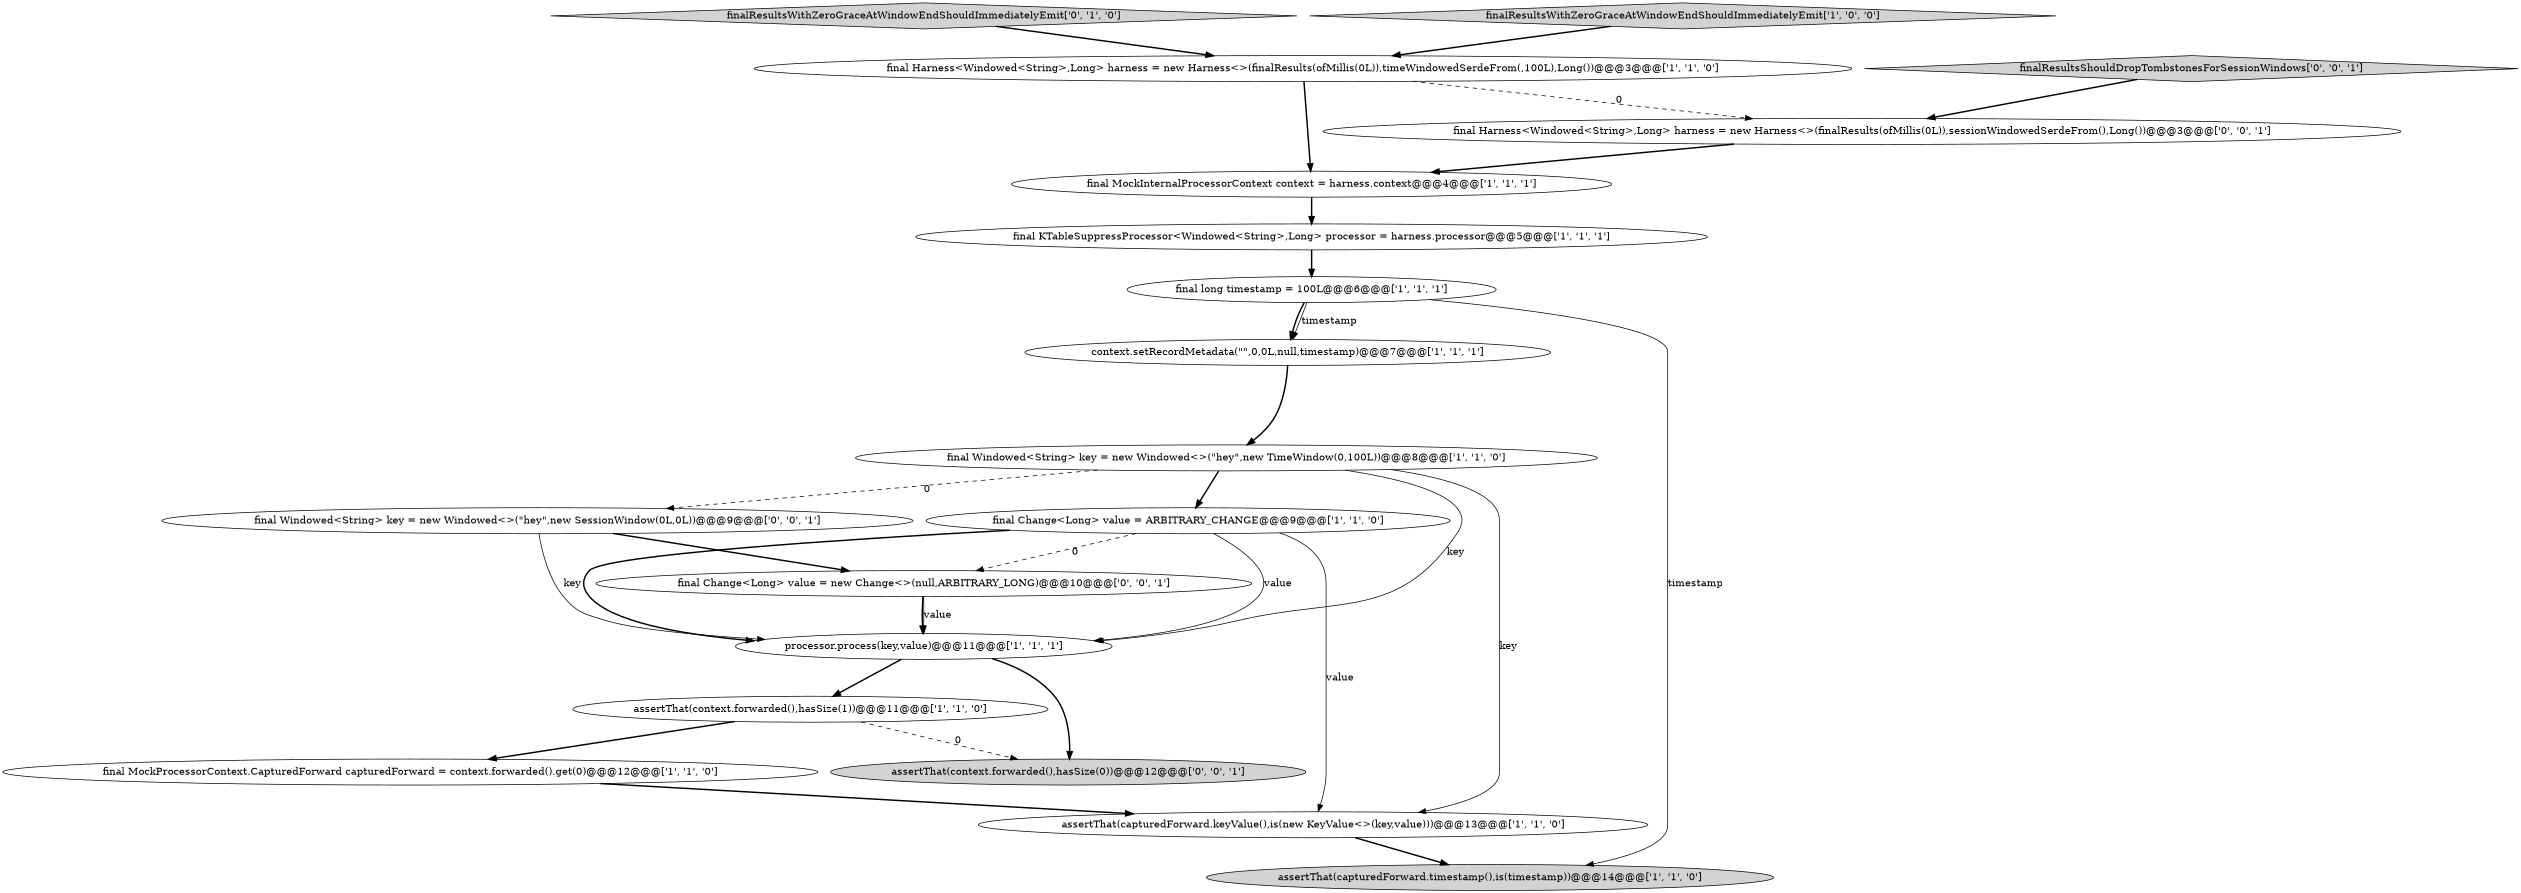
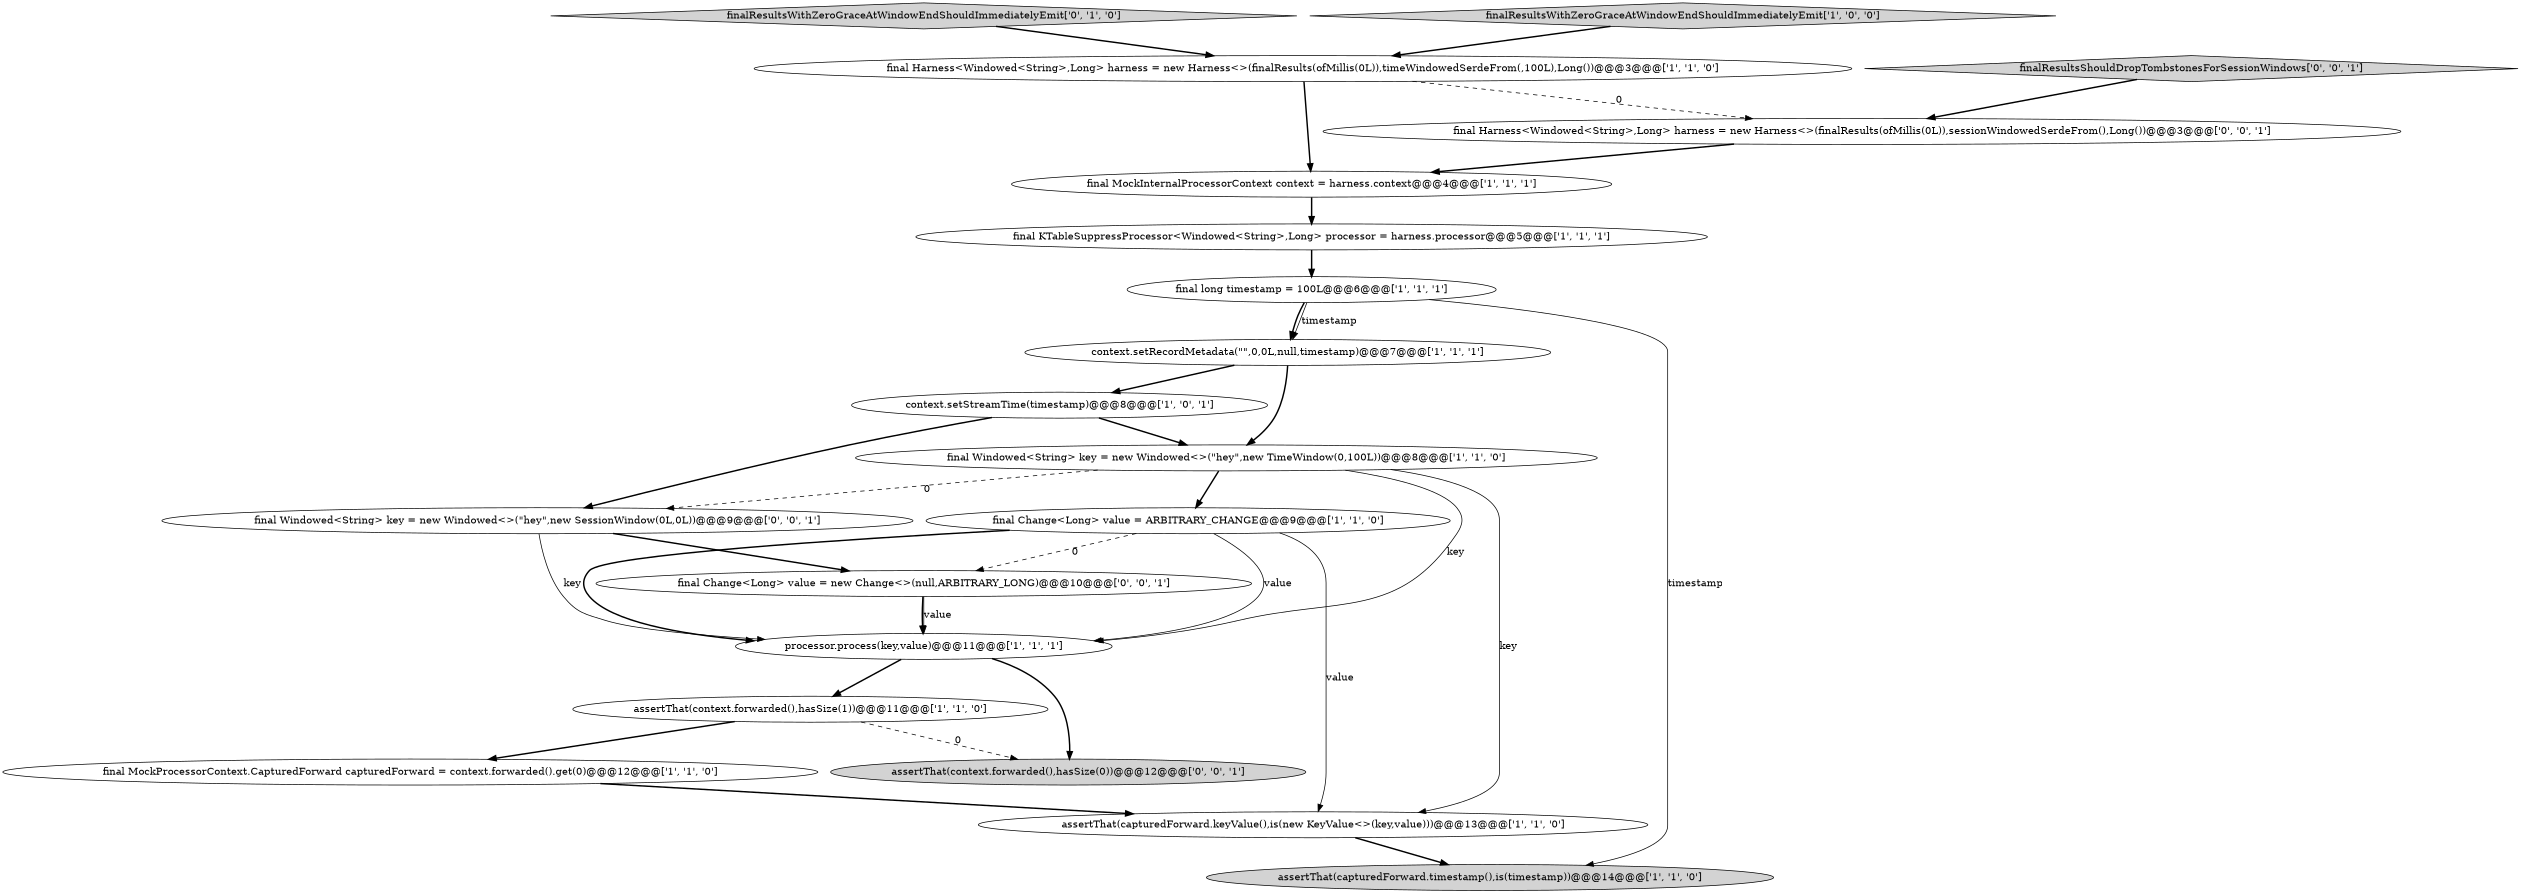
node "context.setStreamTime(timestamp)@@@8@@@['1', '0', '1']": added
